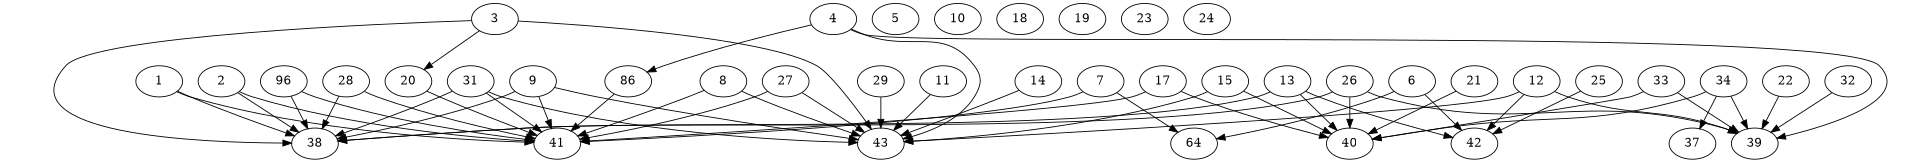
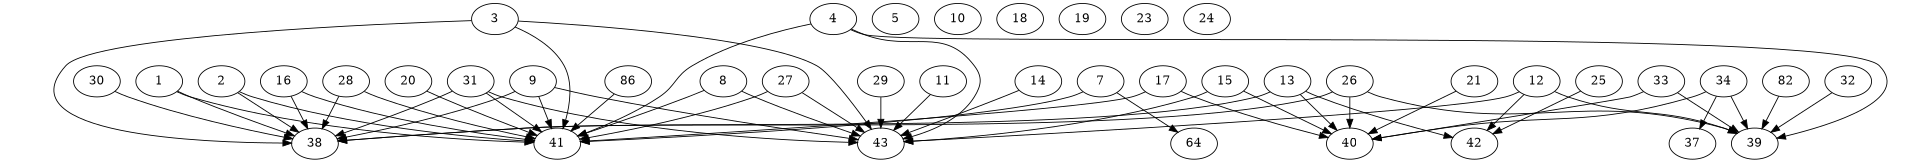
edge "4" -> "86": now "4" -> "41"
edge "3" -> "20": now "3" -> "41"
node "30": added
node "96": label "96" -> "16"
node "6": removed
node "22": label "22" -> "82"
